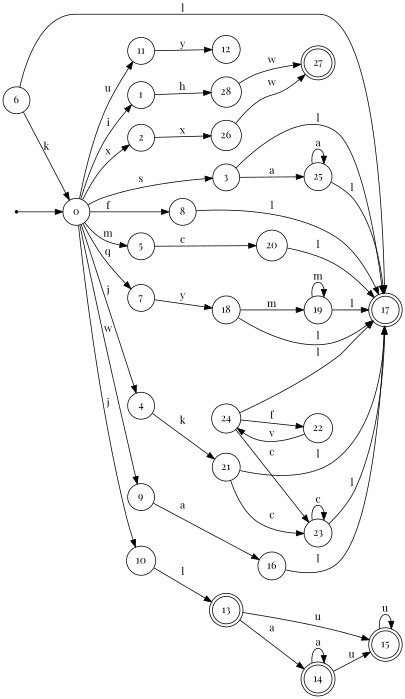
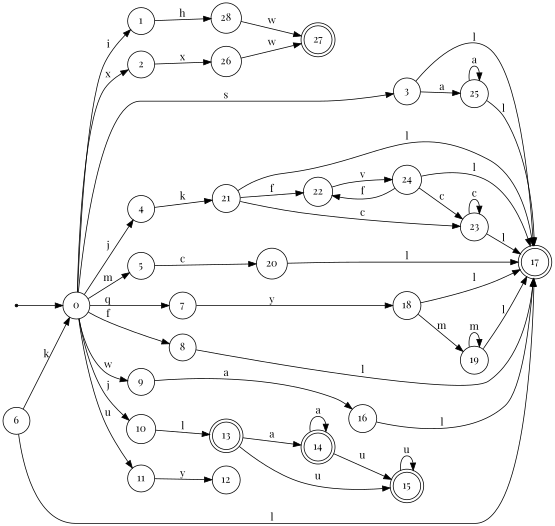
edge "21" -> "22": added, label "f"
